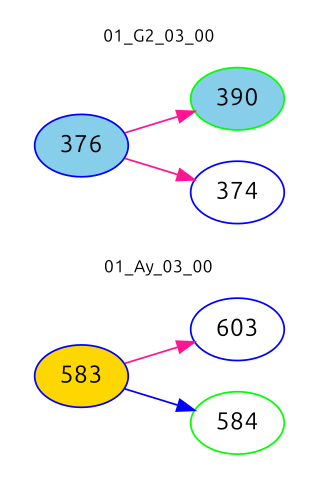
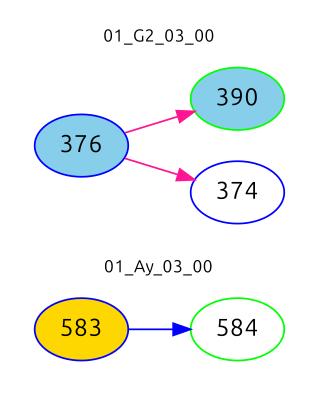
node "603": removed
